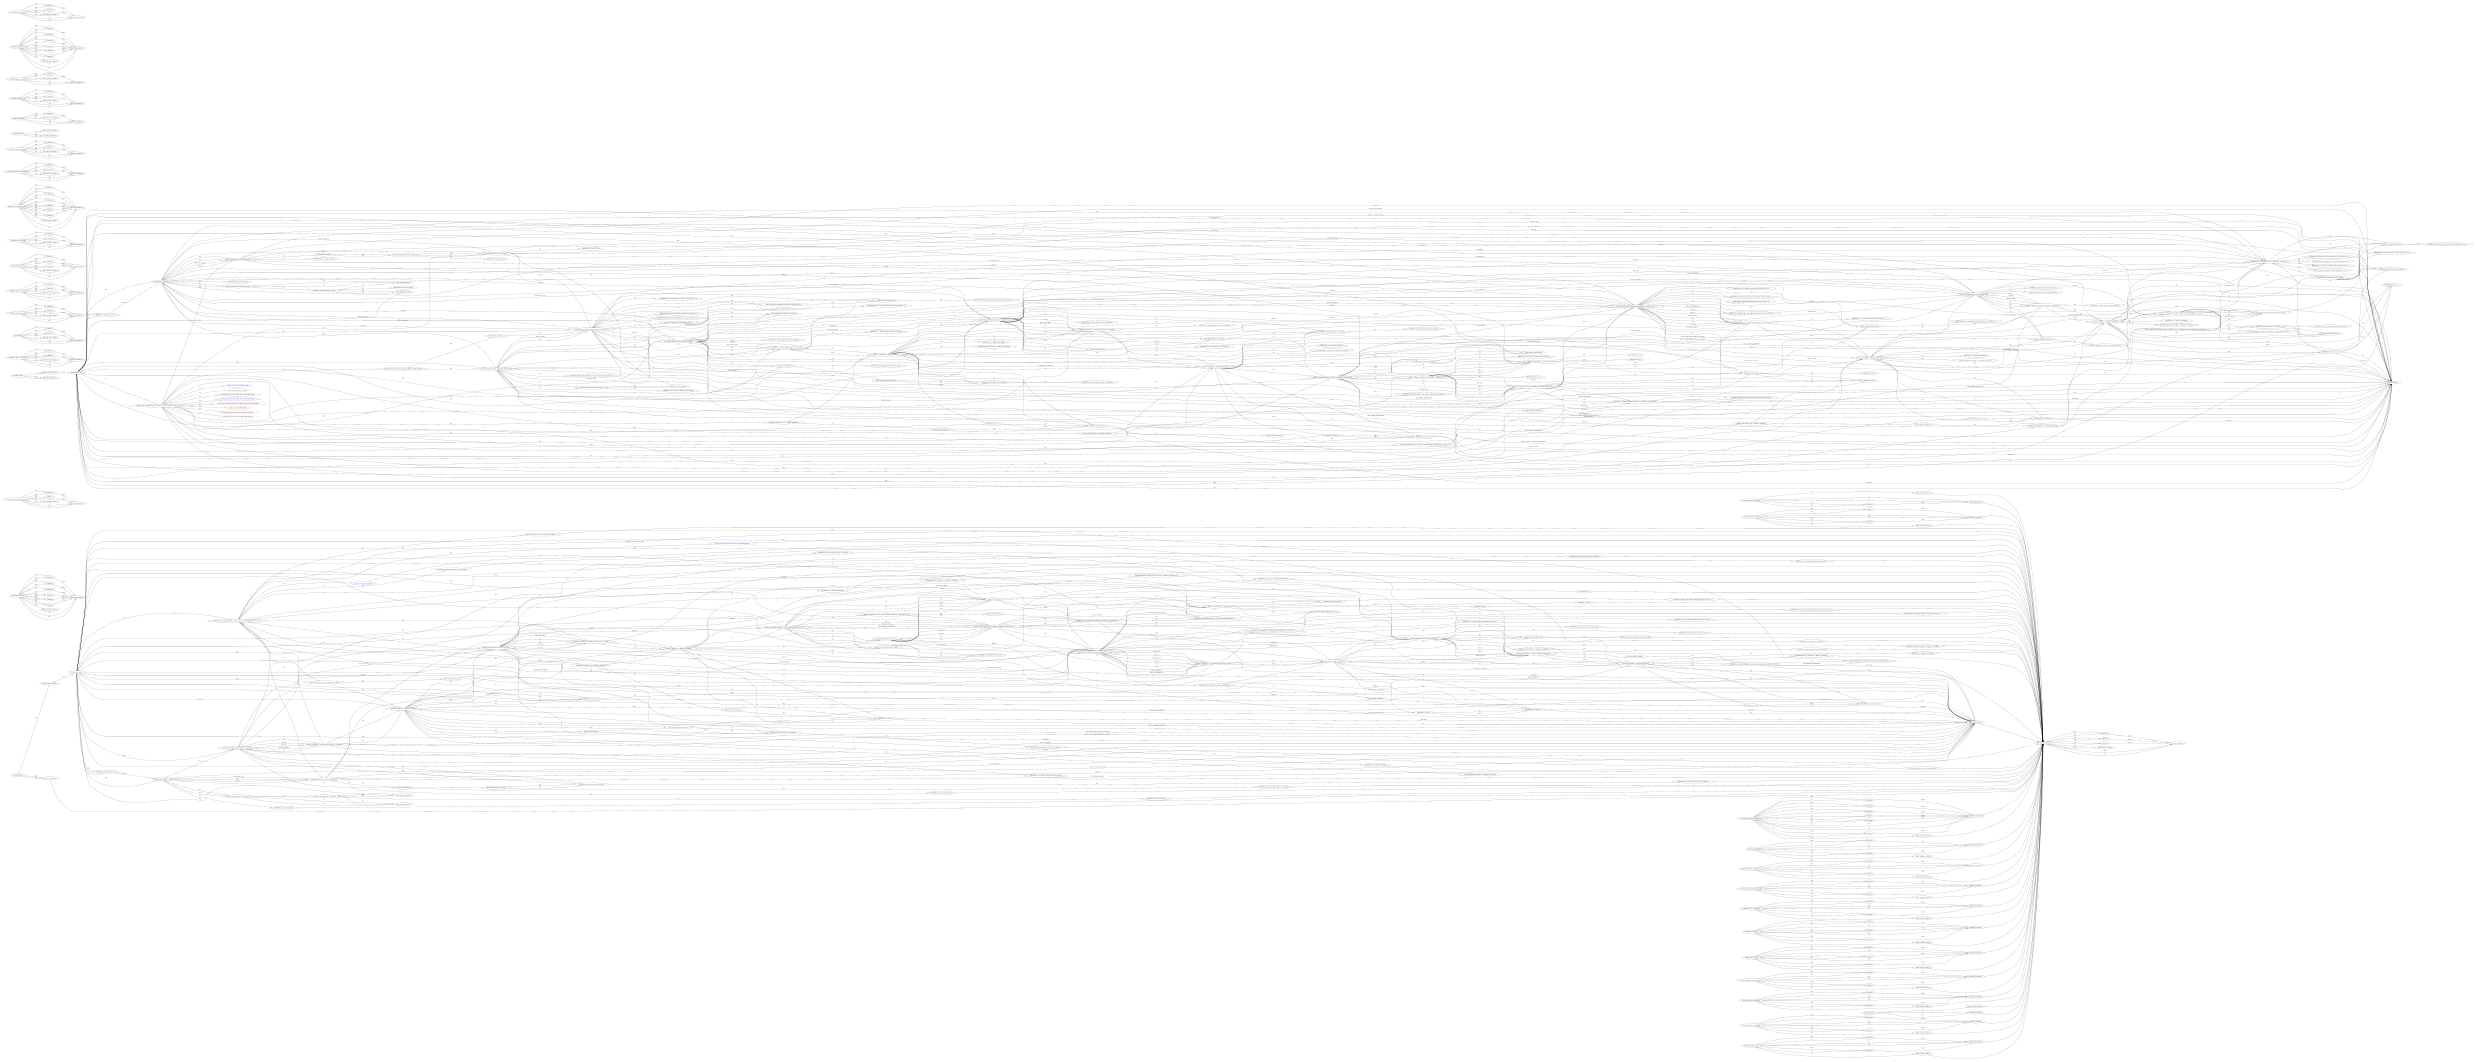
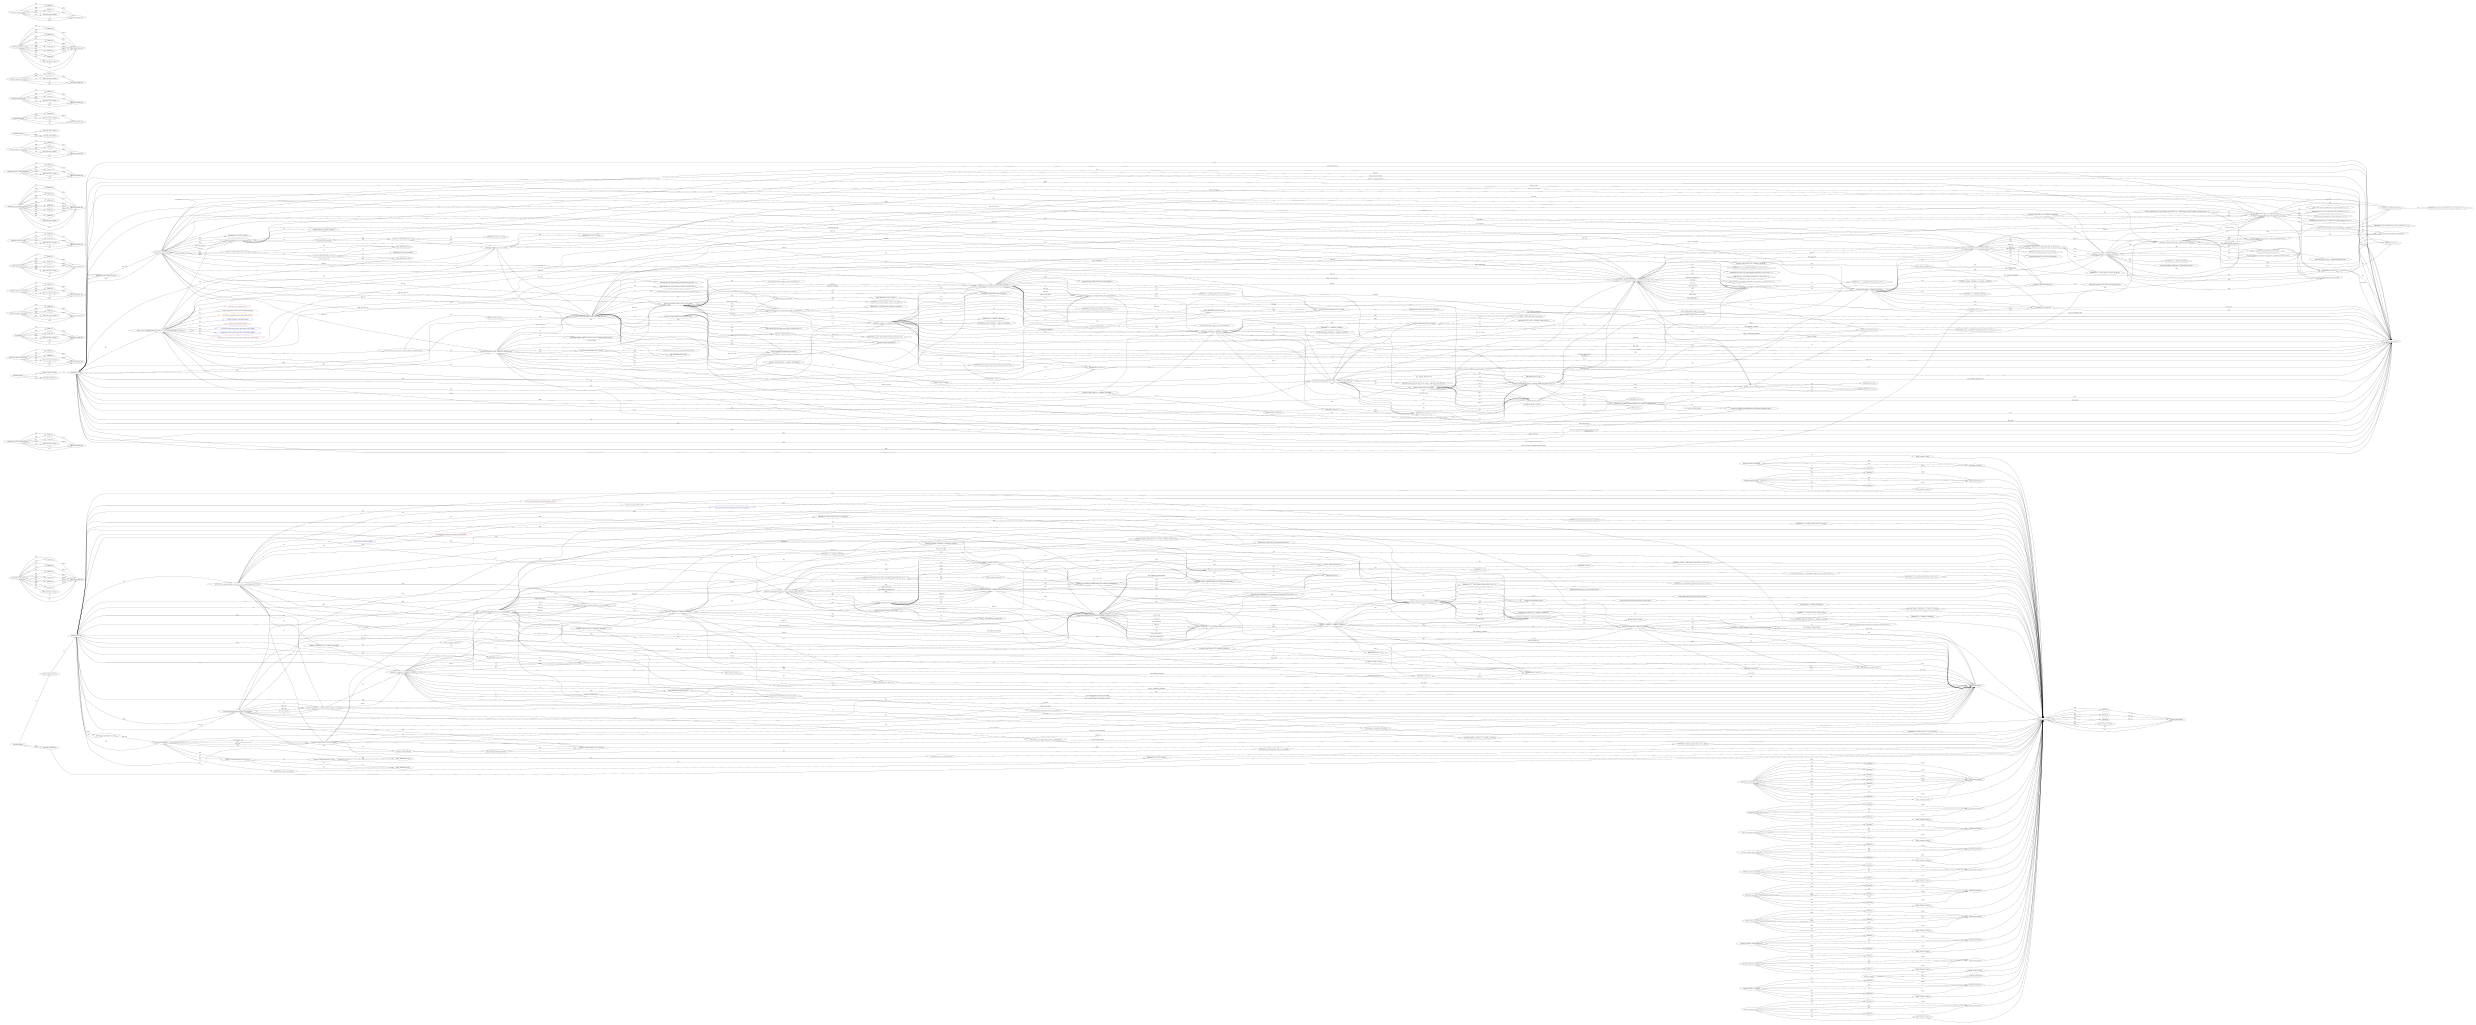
edge "(<operator>.equals,ctxt->mode == X86EMUL_MODE_PROT64)" -> "(<operator>.notEquals,ctxt->mode != X86EMUL_MODE_PROT64)": removed, label "DDG: X86EMUL_MODE_PROT64"
